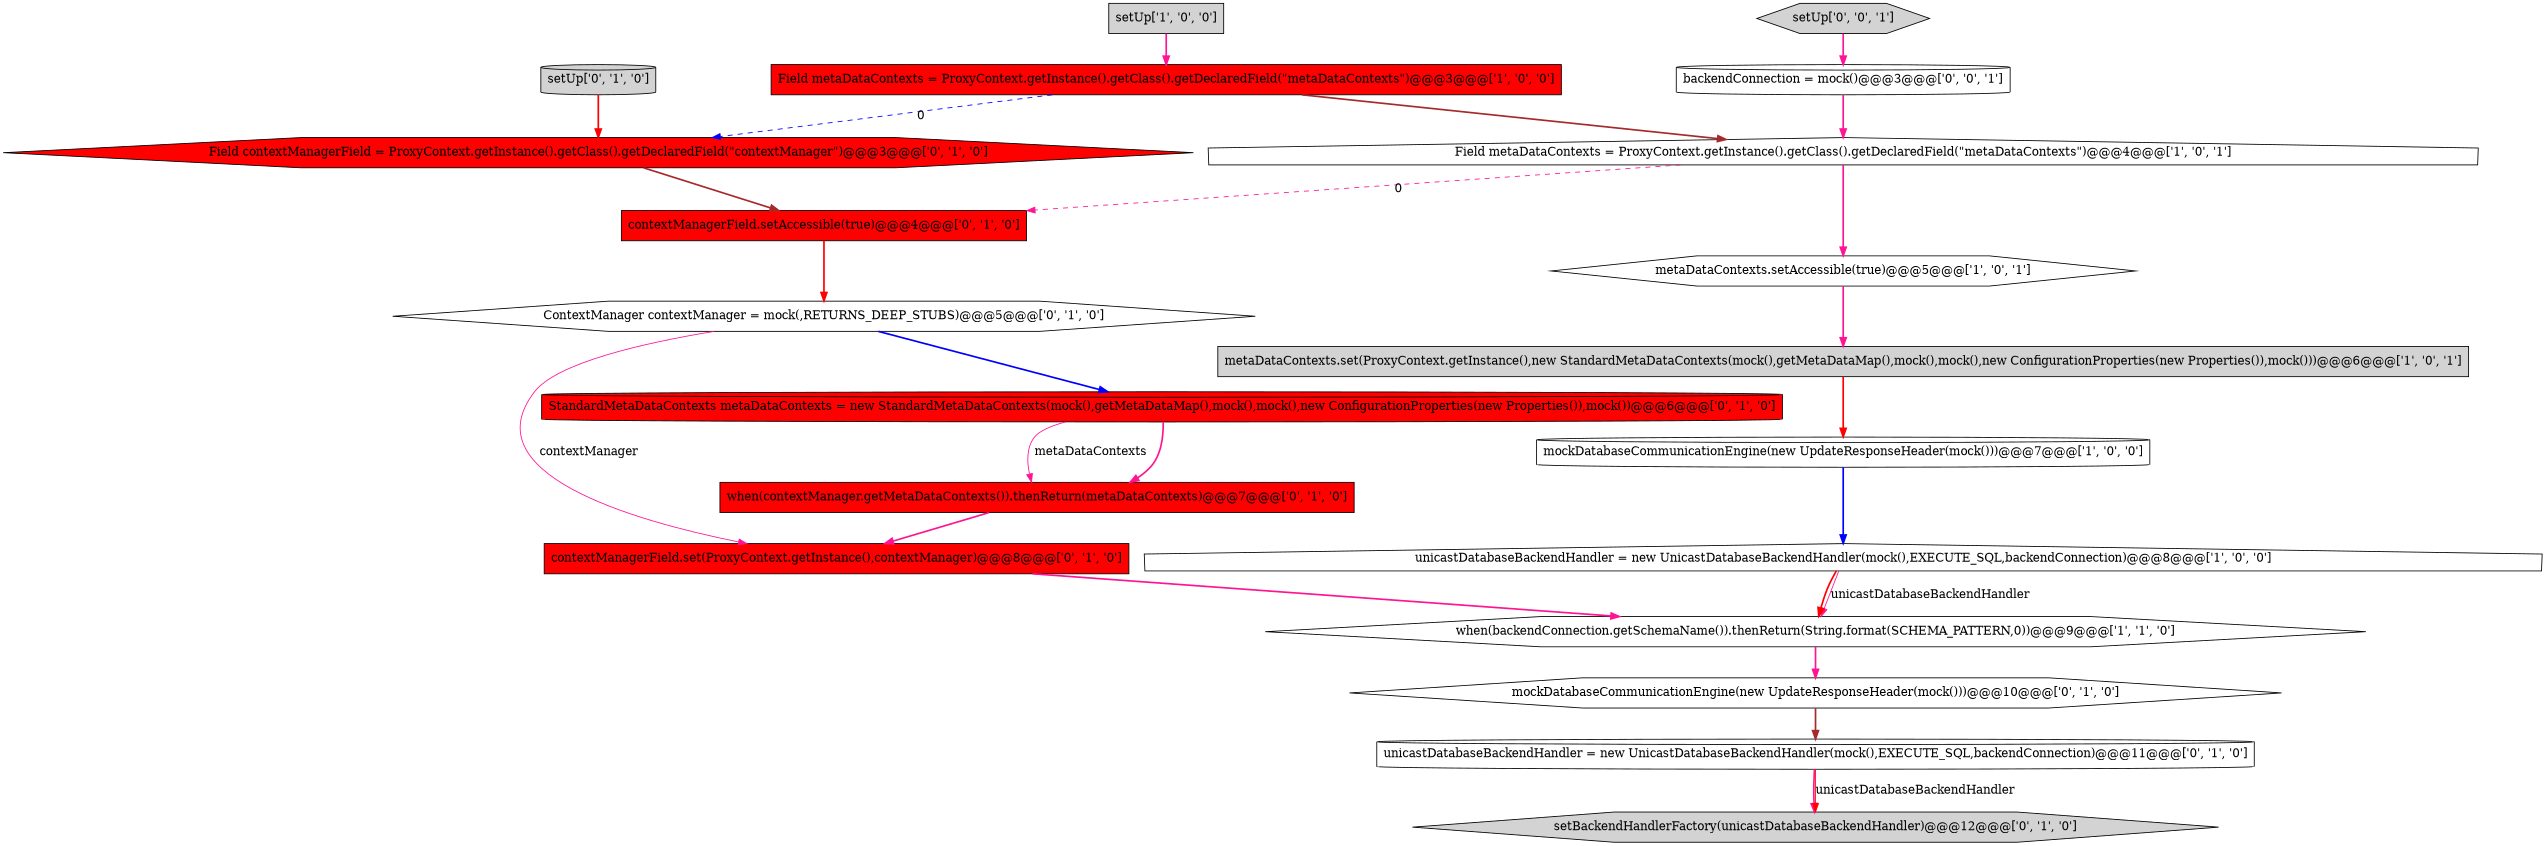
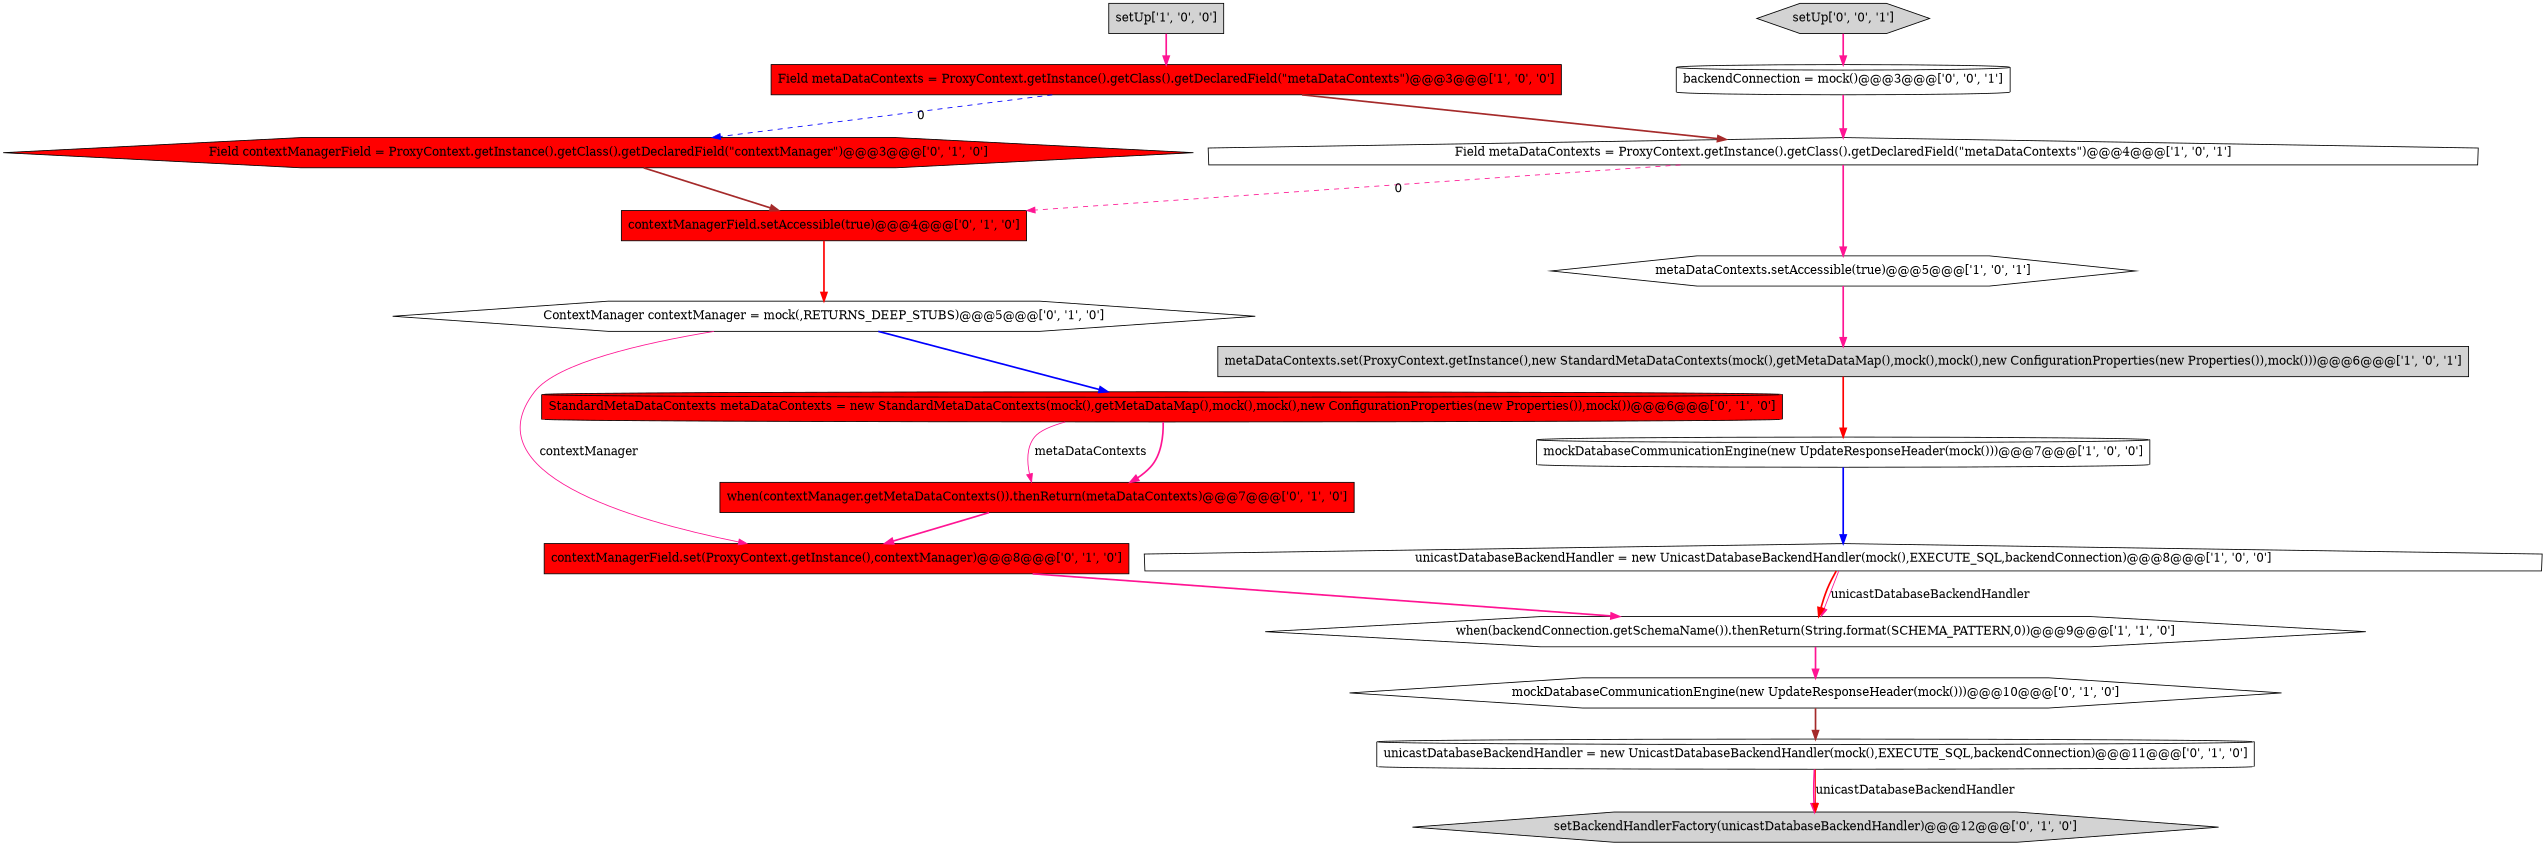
node "setUp['0', '1', '0']": removed
